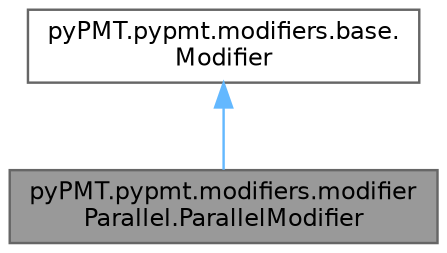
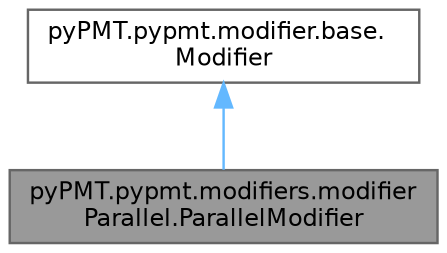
node "pyPMT.pypmt.modifiers.base. Modifier": label "pyPMT.pypmt.modifiers.base. Modifier" -> "pyPMT.pypmt.modifier.base. Modifier"
